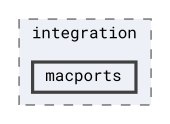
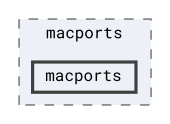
cluster "integration": label "integration" -> "macports"
